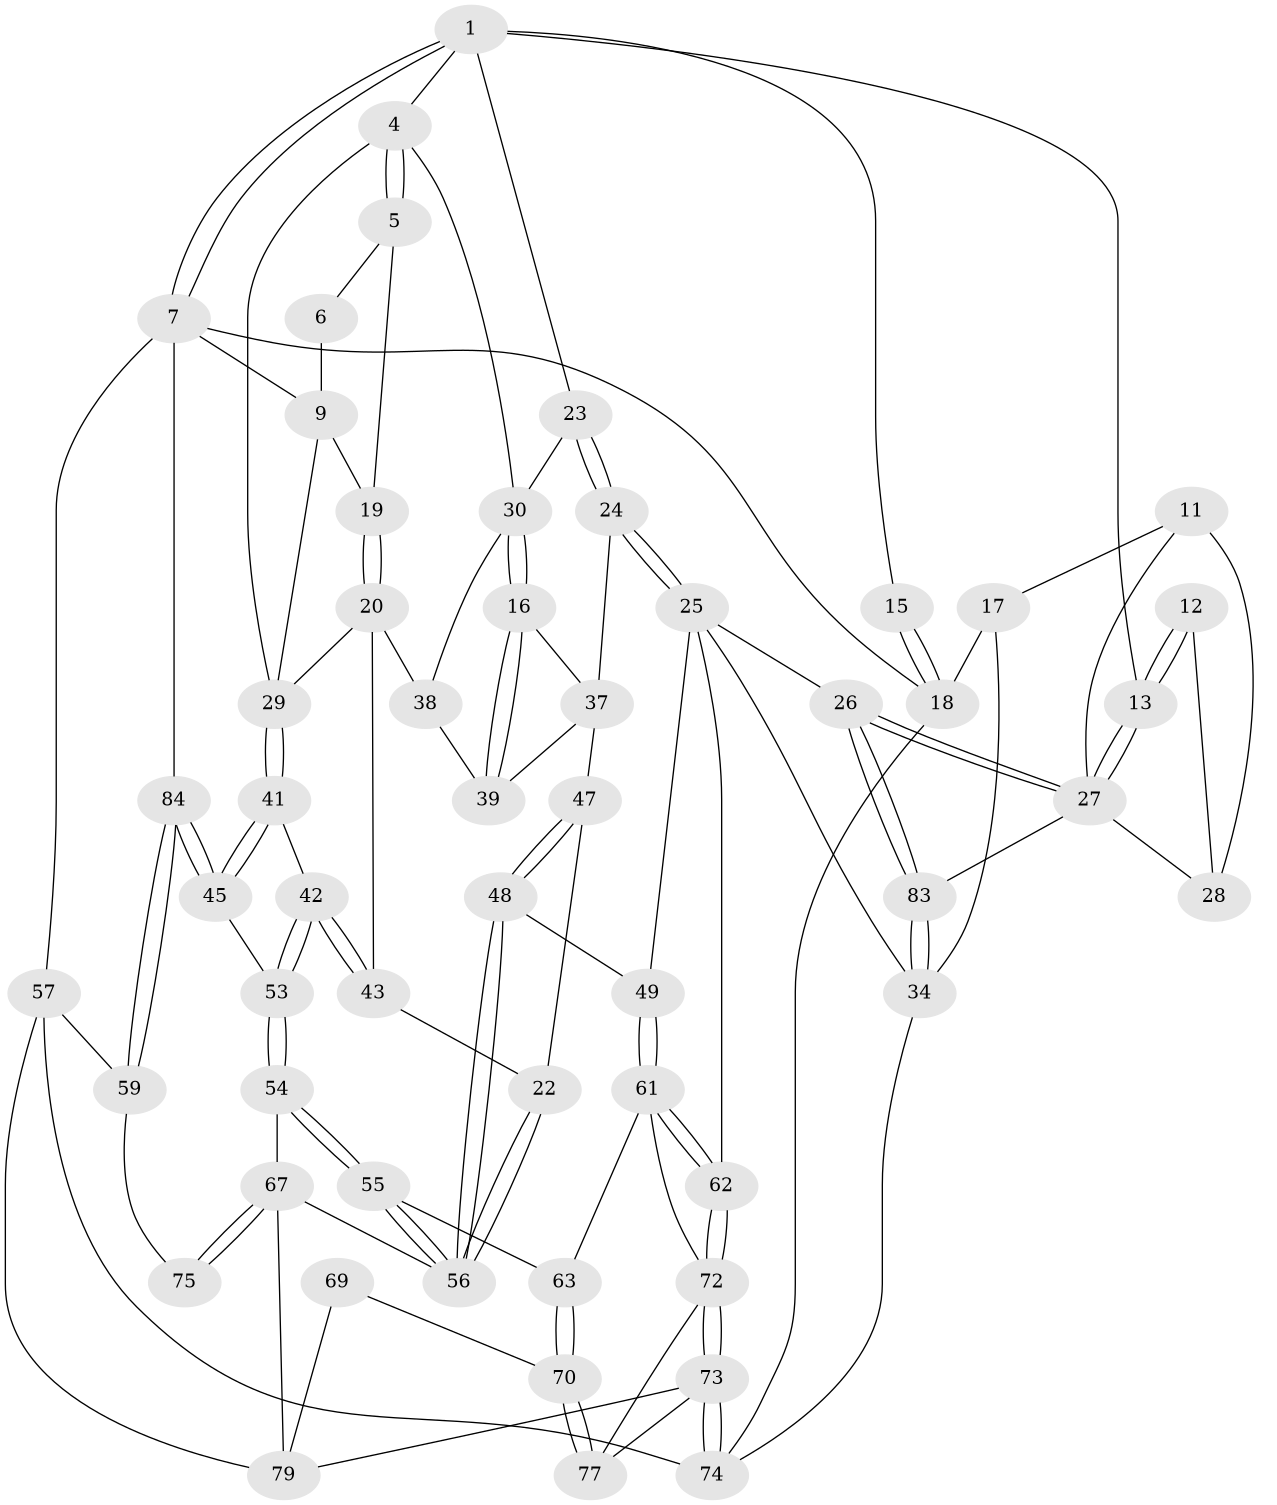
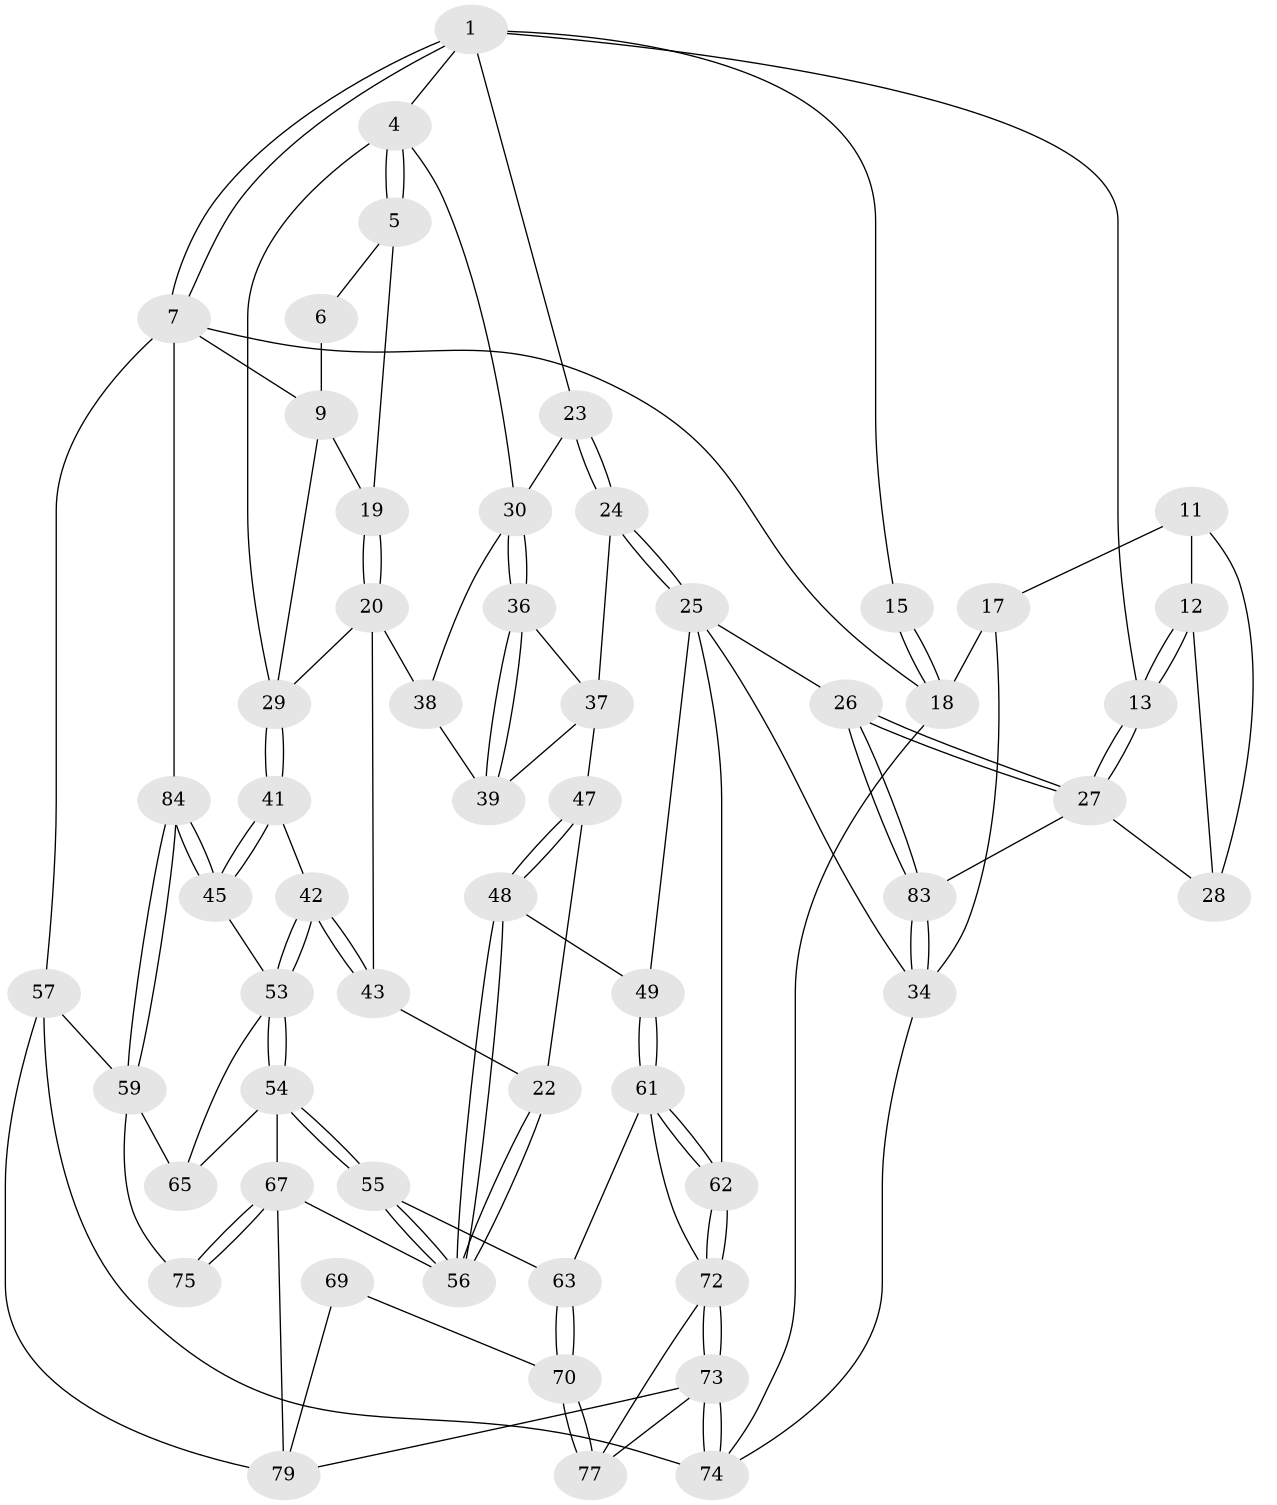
node "16": label "16" -> "36"
edge "11" -- "27": now "11" -- "12"
node "65": added
